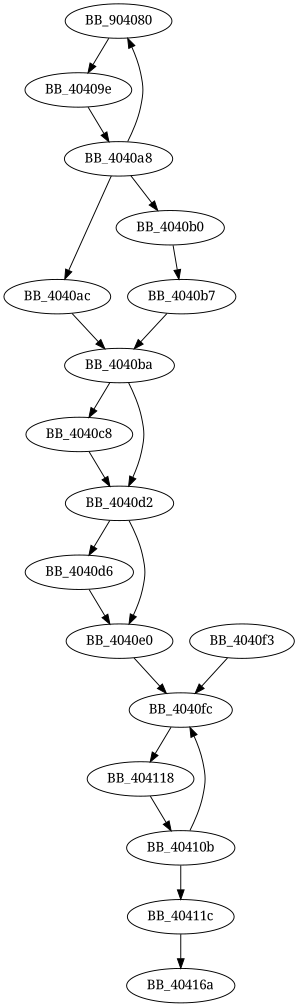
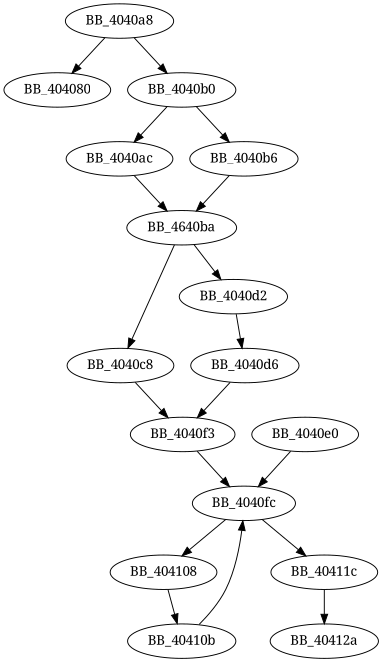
node "BB_904080": label "BB_904080" -> "BB_404080"
node "BB_40409e": removed
edge "BB_4040a8" -> "BB_4040ac": now "BB_4040b0" -> "BB_4040ac"
node "BB_4040b7": label "BB_4040b7" -> "BB_4040b6"
node "BB_4040ba": label "BB_4040ba" -> "BB_4640ba"
edge "BB_4040c8" -> "BB_4040d2": now "BB_4040c8" -> "BB_4040f3"
edge "BB_4040d2" -> "BB_4040e0": removed
edge "BB_4040d6" -> "BB_4040e0": now "BB_4040d6" -> "BB_4040f3"
node "BB_404118": label "BB_404118" -> "BB_404108"
edge "BB_40410b" -> "BB_40411c": now "BB_4040fc" -> "BB_40411c"
node "BB_40416a": label "BB_40416a" -> "BB_40412a"
